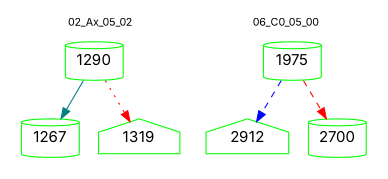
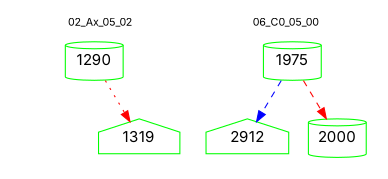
node "1267": removed
node "2700": label "2700" -> "2000"
